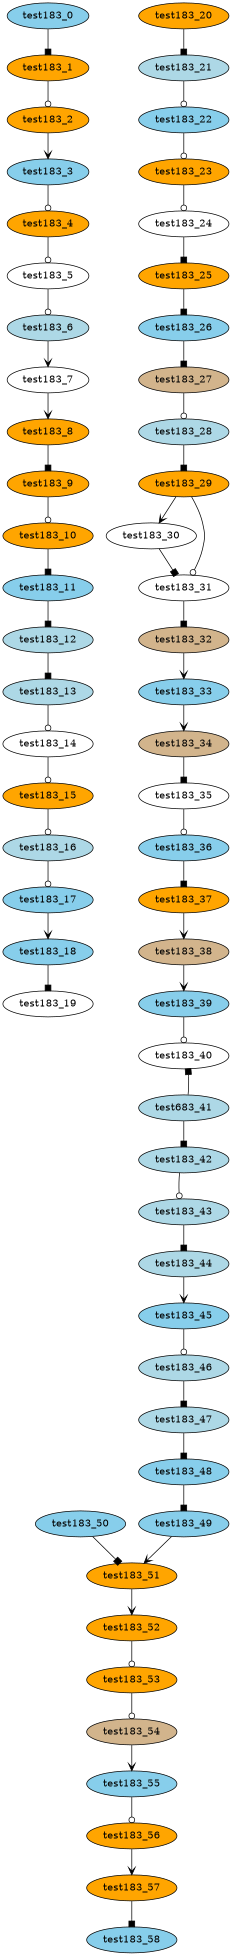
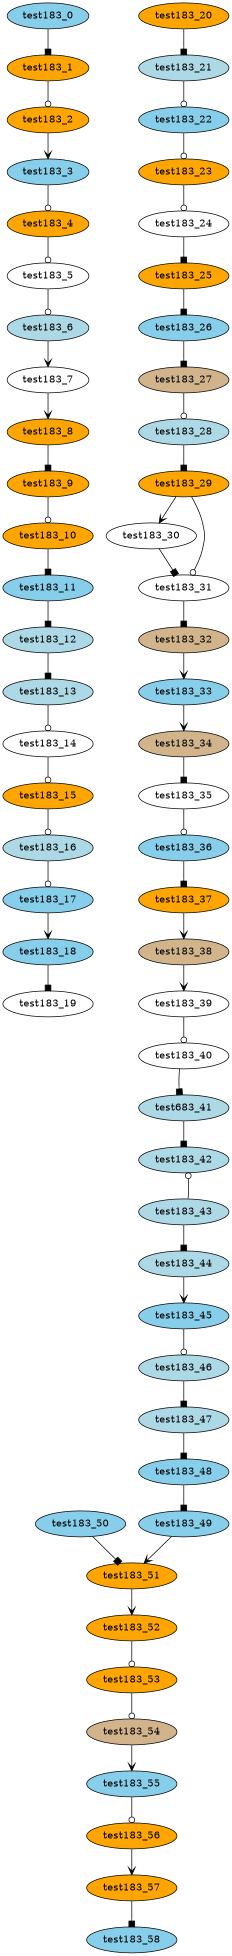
node "test183_39": fillcolor skyblue -> white
edge "test683_41" -> "test183_40": reversed
edge "test183_42" -> "test183_43": reversed
